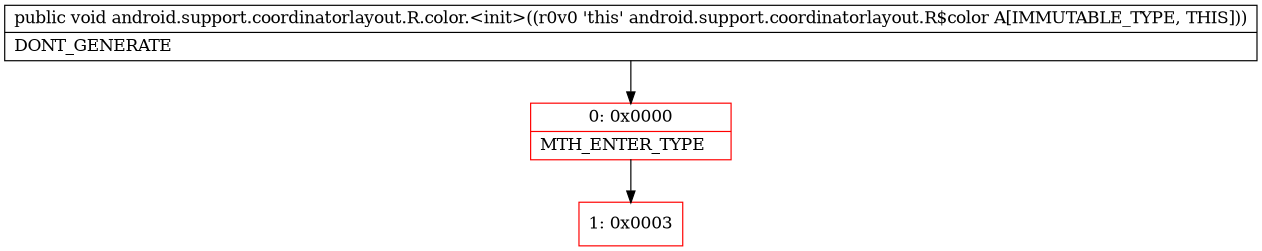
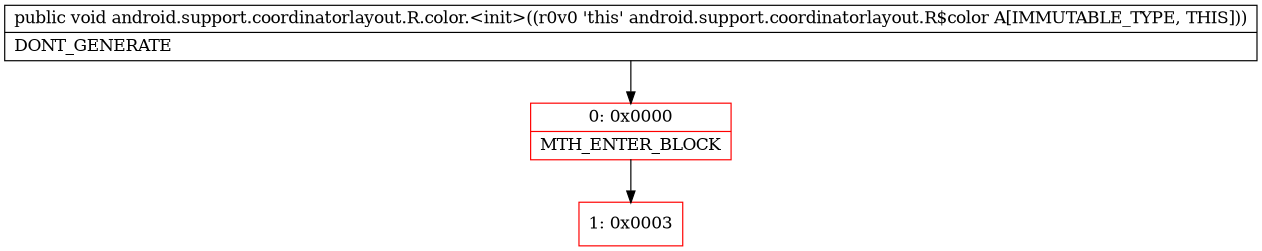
node "0: 0x0000": text "MTH_ENTER_TYPE" -> "MTH_ENTER_BLOCK"
